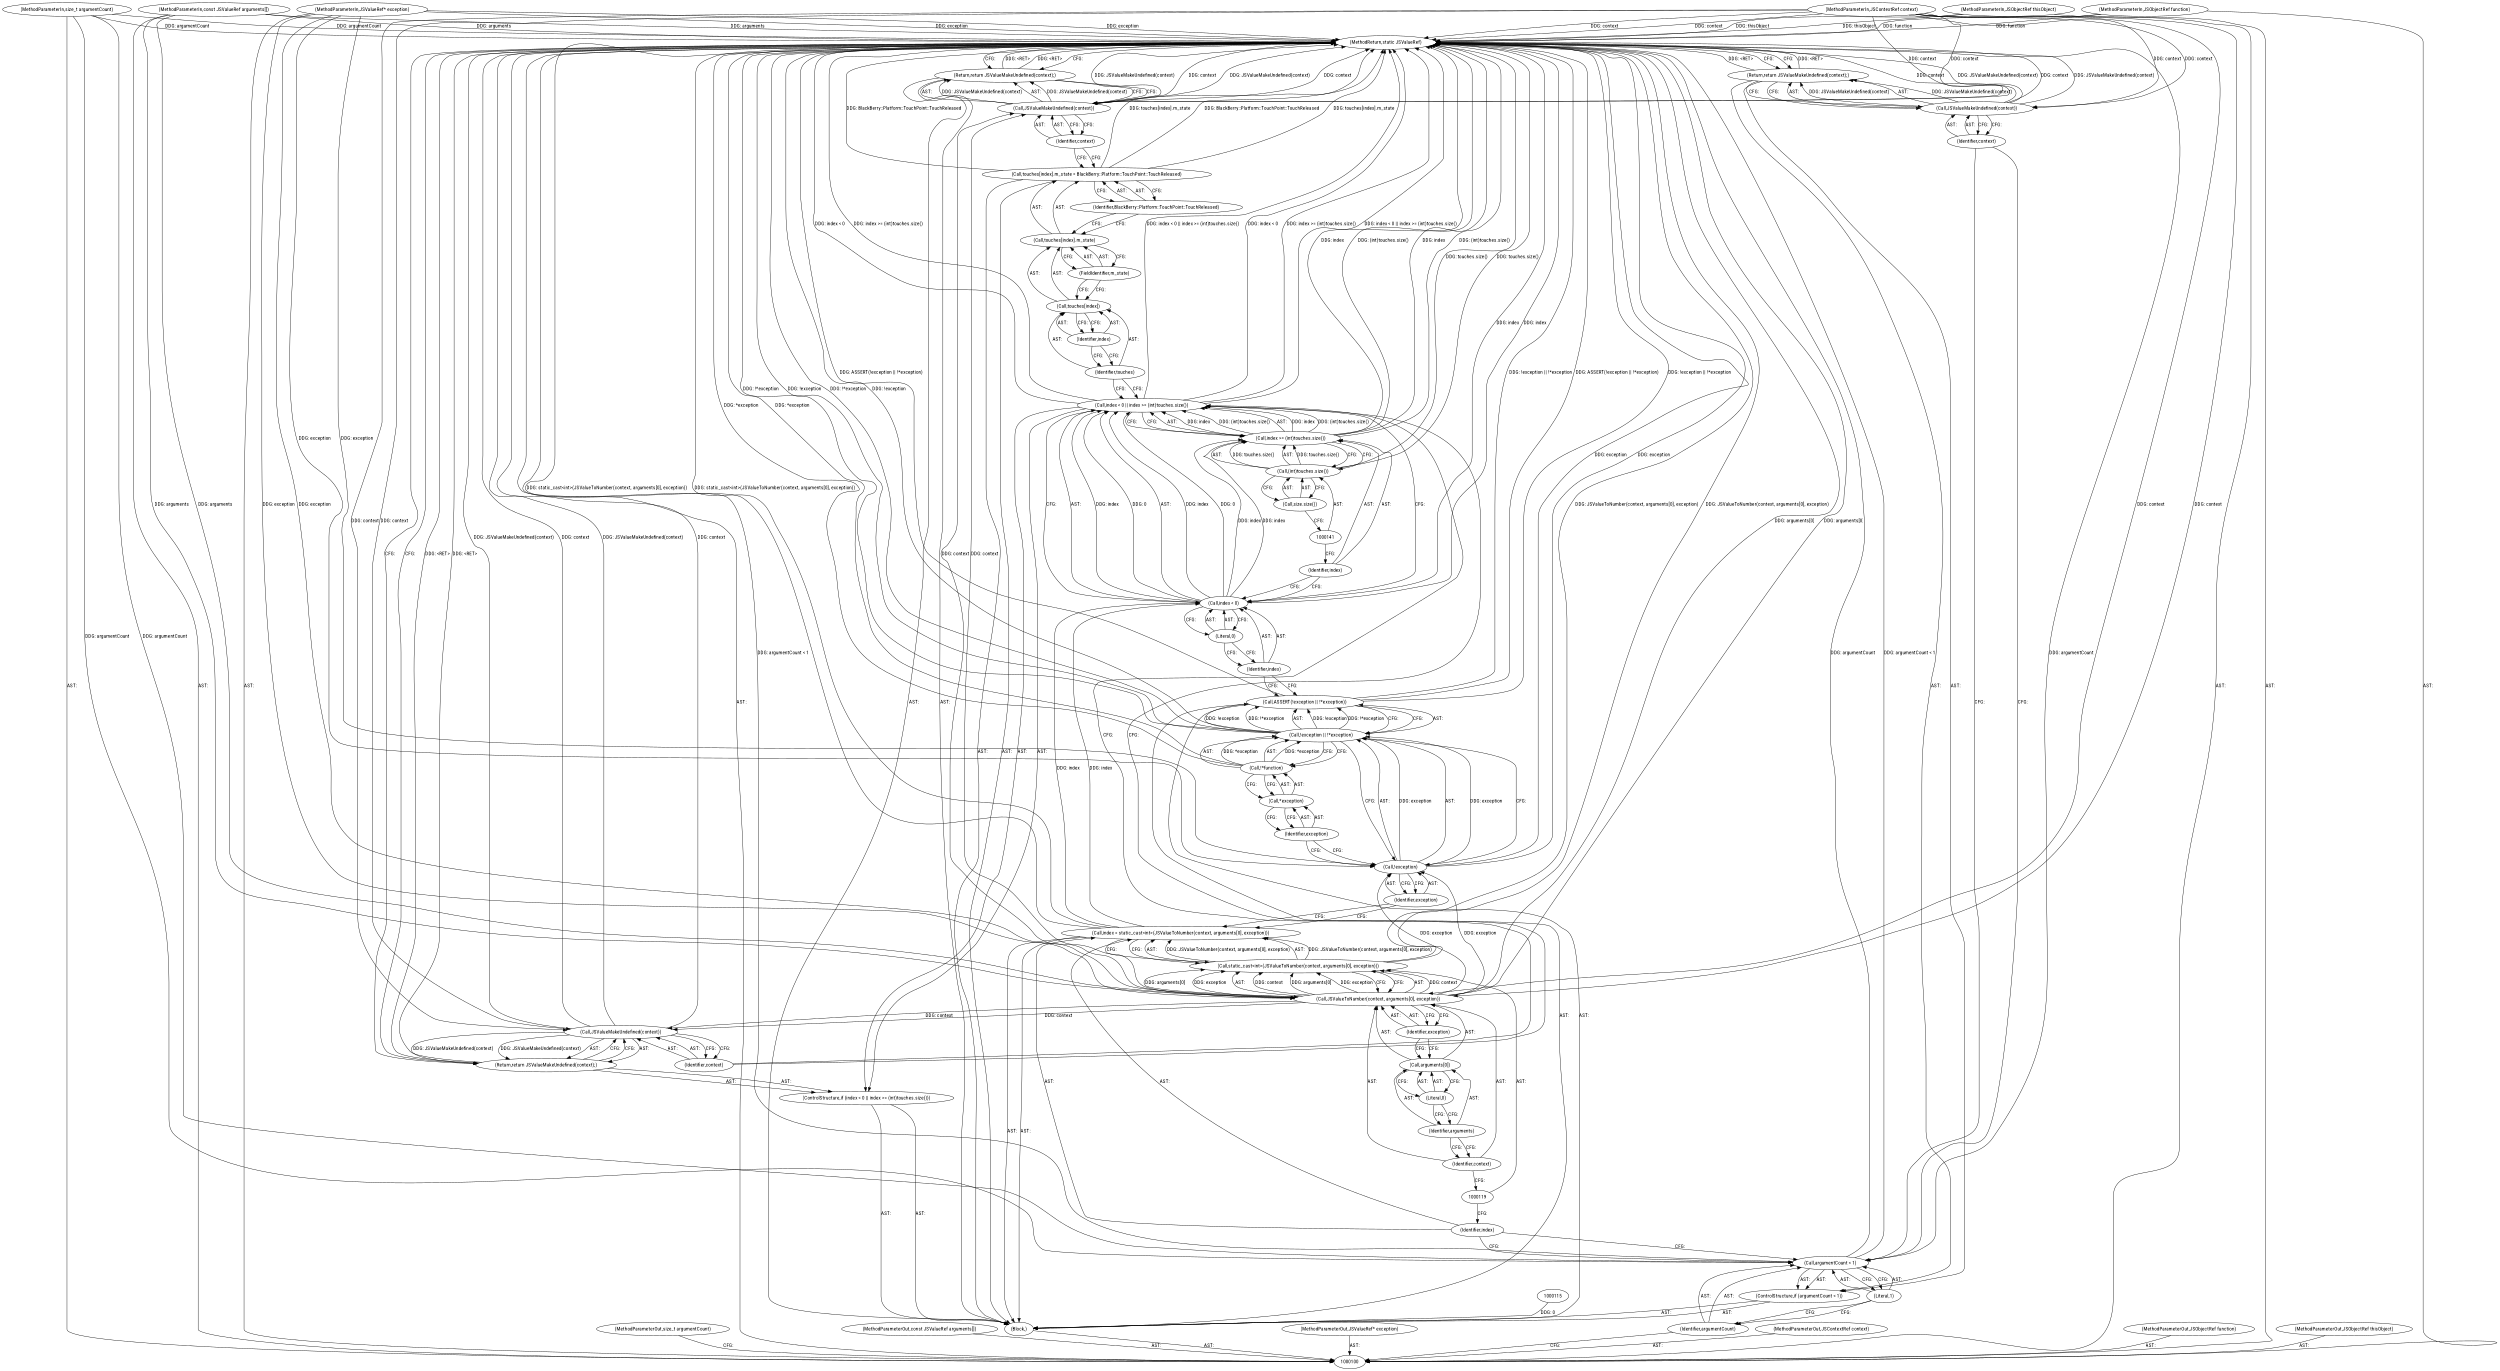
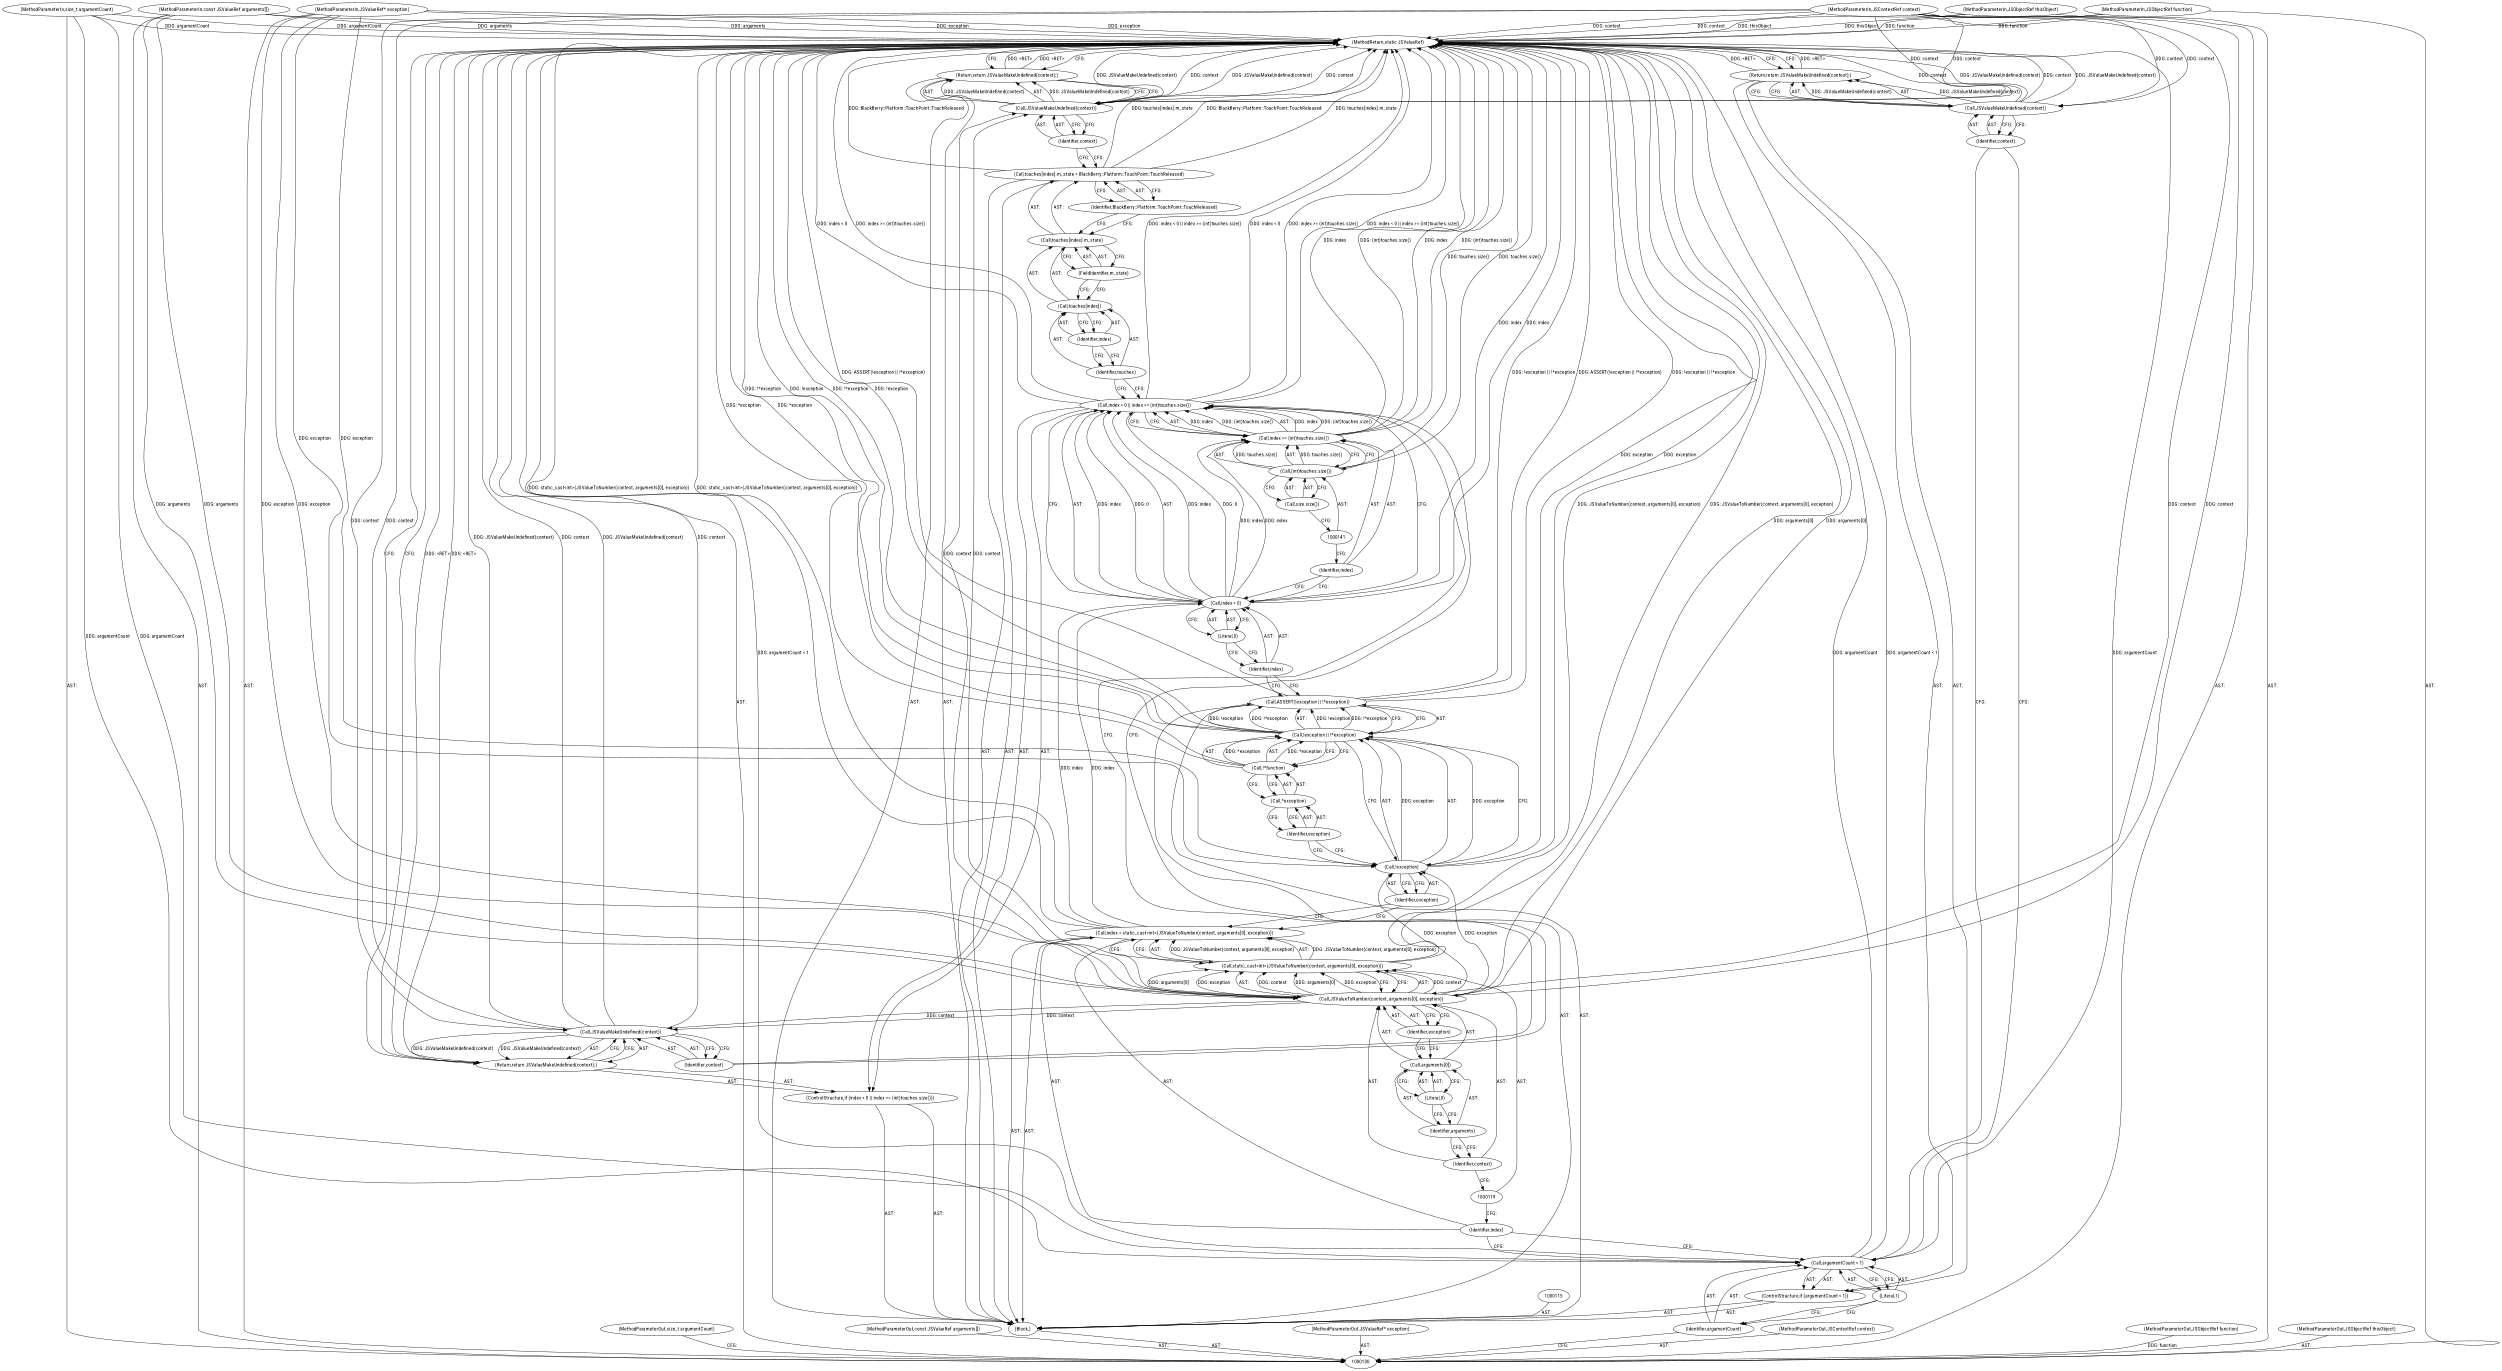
edge "1000115" -> "(Block,)": label "DDG: 0" -> "AST: "
edge "(MethodParameterOut,JSObjectRef function)" -> "1000100": label "AST: " -> "DDG: function"
